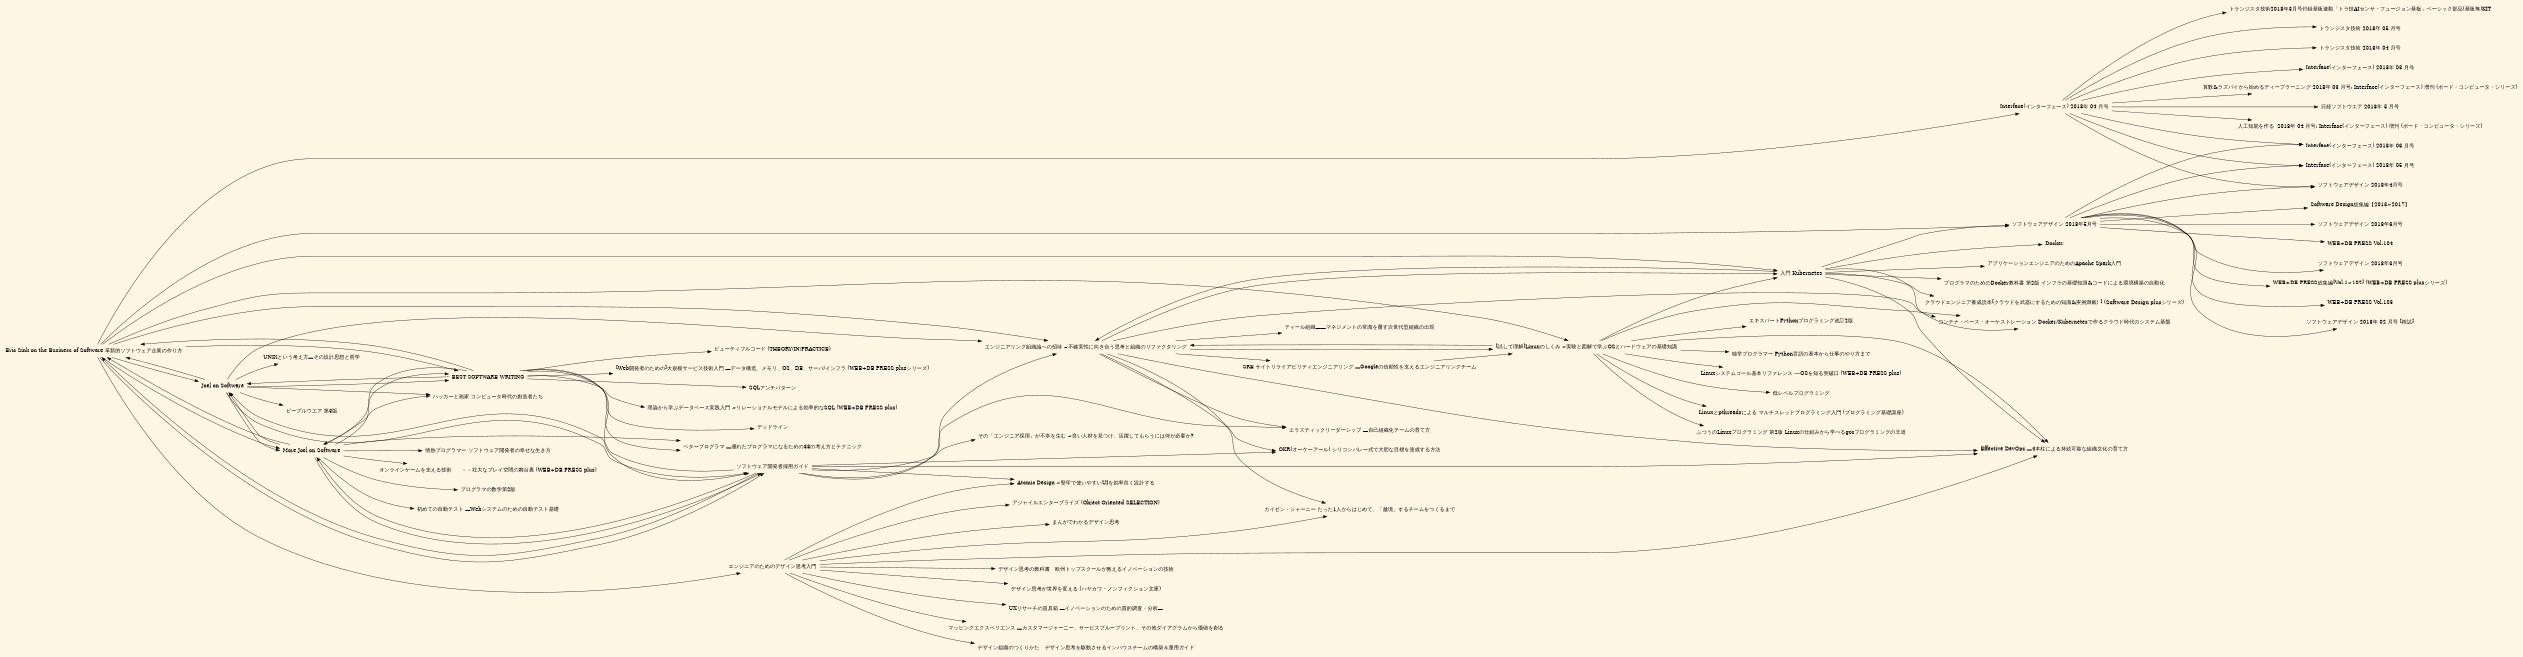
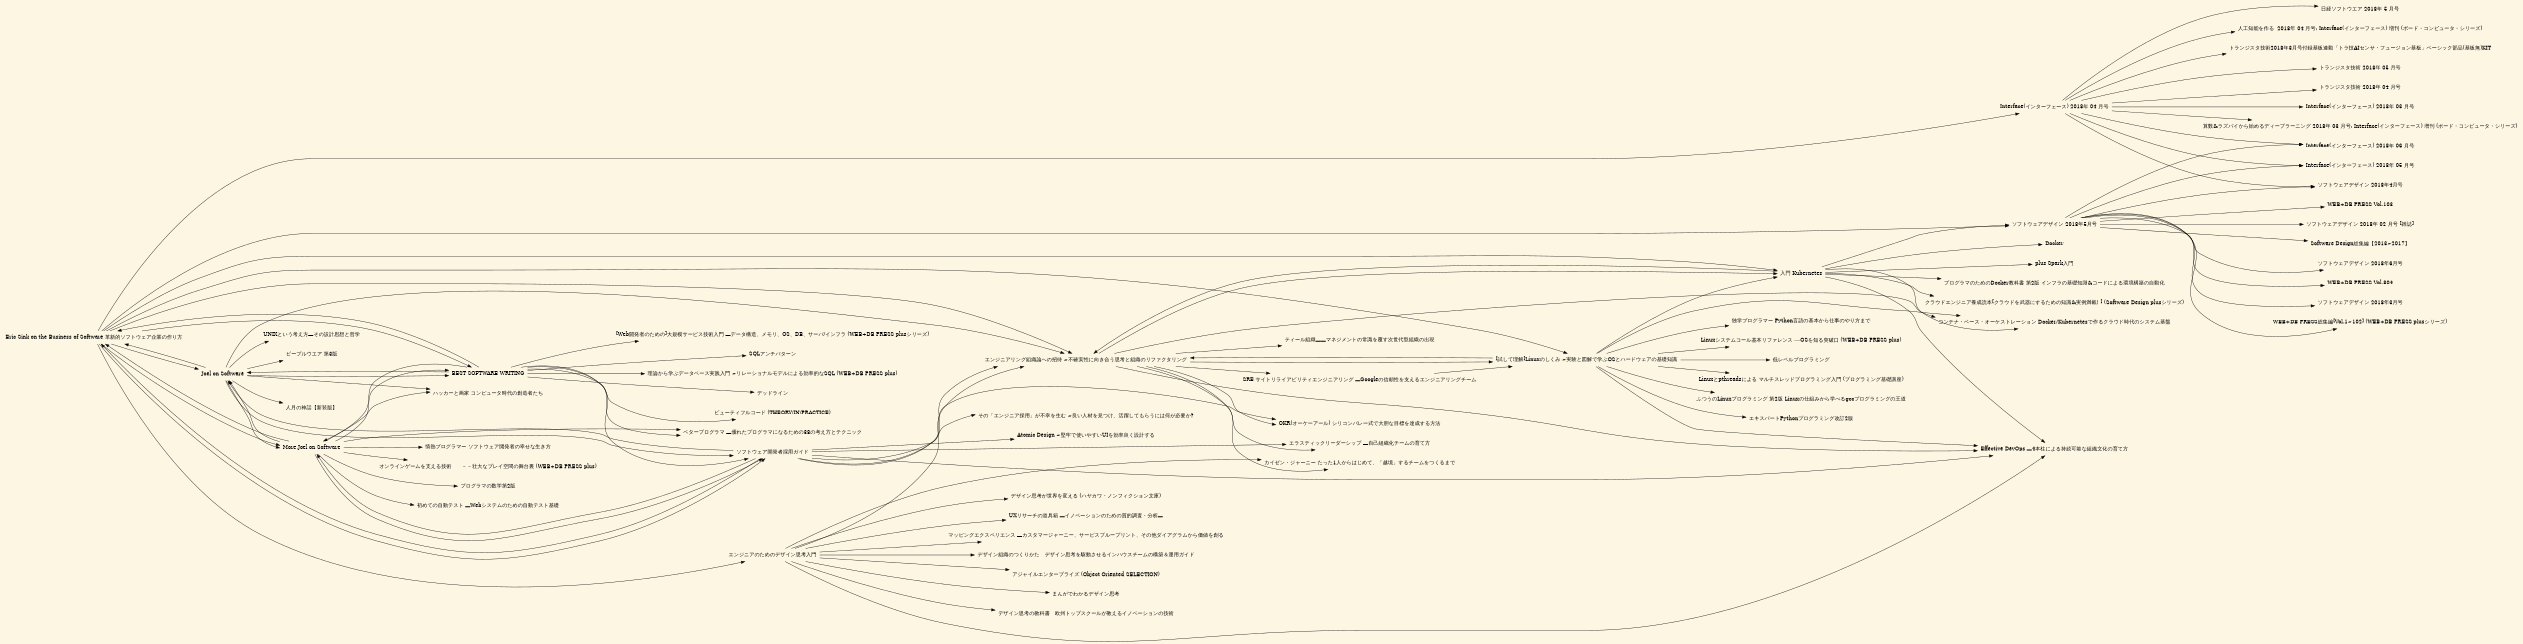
node "WEB+DB PRESS Vol.104": label "WEB+DB PRESS Vol.104" -> "WEB+DB PRESS Vol.804"
node "アプリケーションエンジニアのためのApache Spark入門": label "アプリケーションエンジニアのためのApache Spark入門" -> "plus Spark入門"
node "人月の神話【新装版】": added
edge "エンジニアのためのデザイン思考入門" -> "Atomic Design ~堅牢で使いやすいUIを効率良く設計する": now "エンジニアのためのデザイン思考入門" -> "エンジニアリング組織論への招待 ~不確実性に向き合う思考と組織のリファクタリング"
